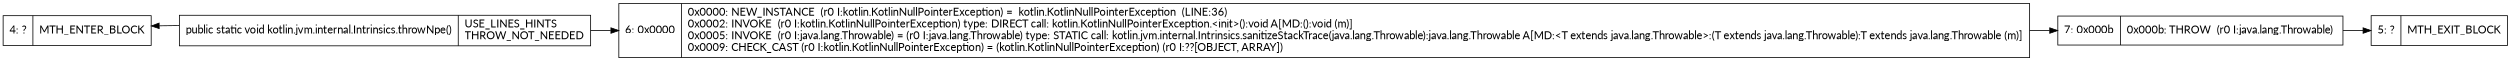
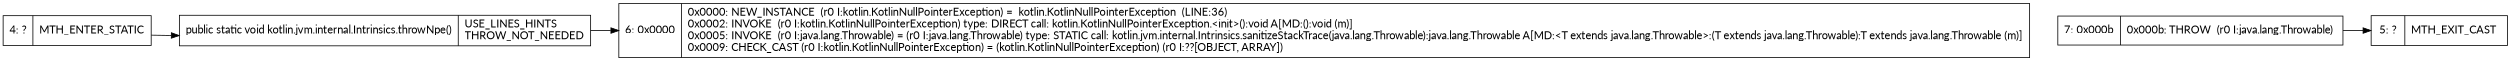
edge "public static void kotlin.jvm.internal.Intrinsics.throwNpe()" -> "4: ?": reversed
node "4: ?": text "MTH_ENTER_BLOCK" -> "MTH_ENTER_STATIC"
node "5: ?": text "MTH_EXIT_BLOCK" -> "MTH_EXIT_CAST"
edge "6: 0x0000" -> "7: 0x000b": removed
